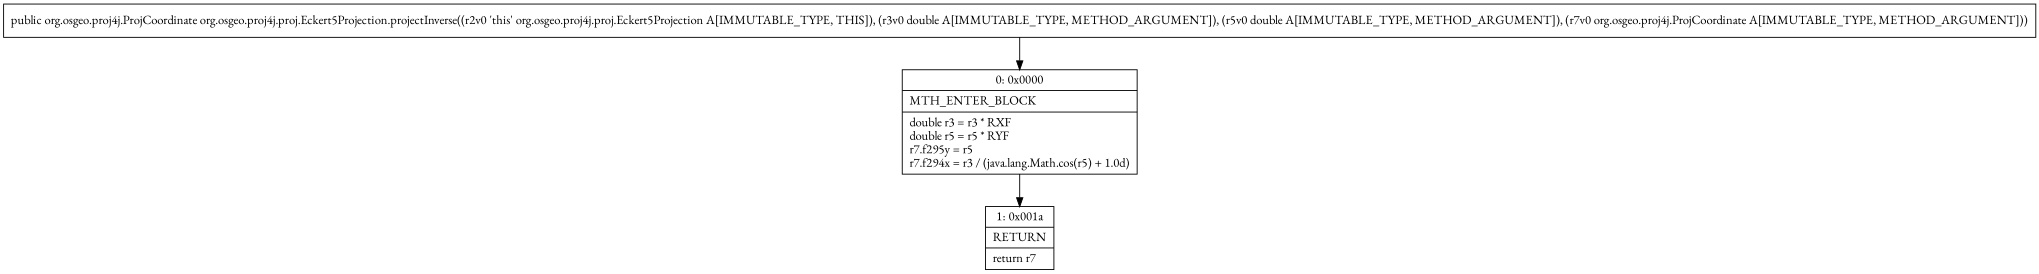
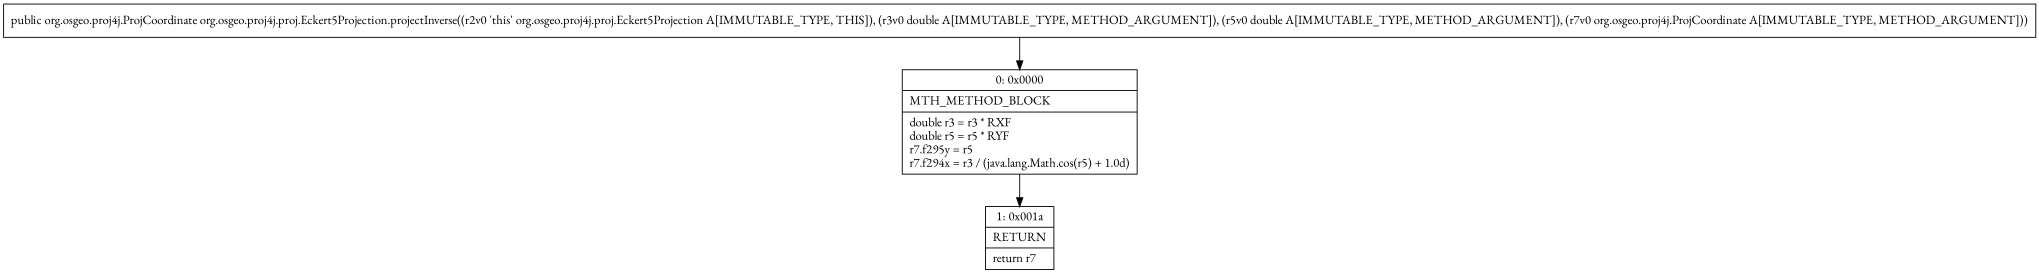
node "0: 0x0000": text "MTH_ENTER_BLOCK" -> "MTH_METHOD_BLOCK"
